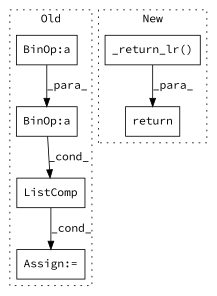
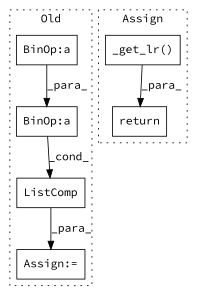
cluster "New": label "New" -> "Assign"
node "_return_lr()": label "_return_lr()" -> "_get_lr()"
edge "ListComp" -> "Assign:=": label "_cond_" -> "_para_"
